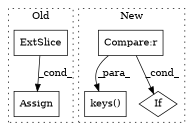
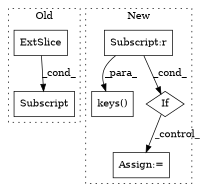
node "Compare:r": label "Compare:r" -> "Subscript:r"
node "Assign": label "Assign" -> "Subscript"
node "Assign:=": added
